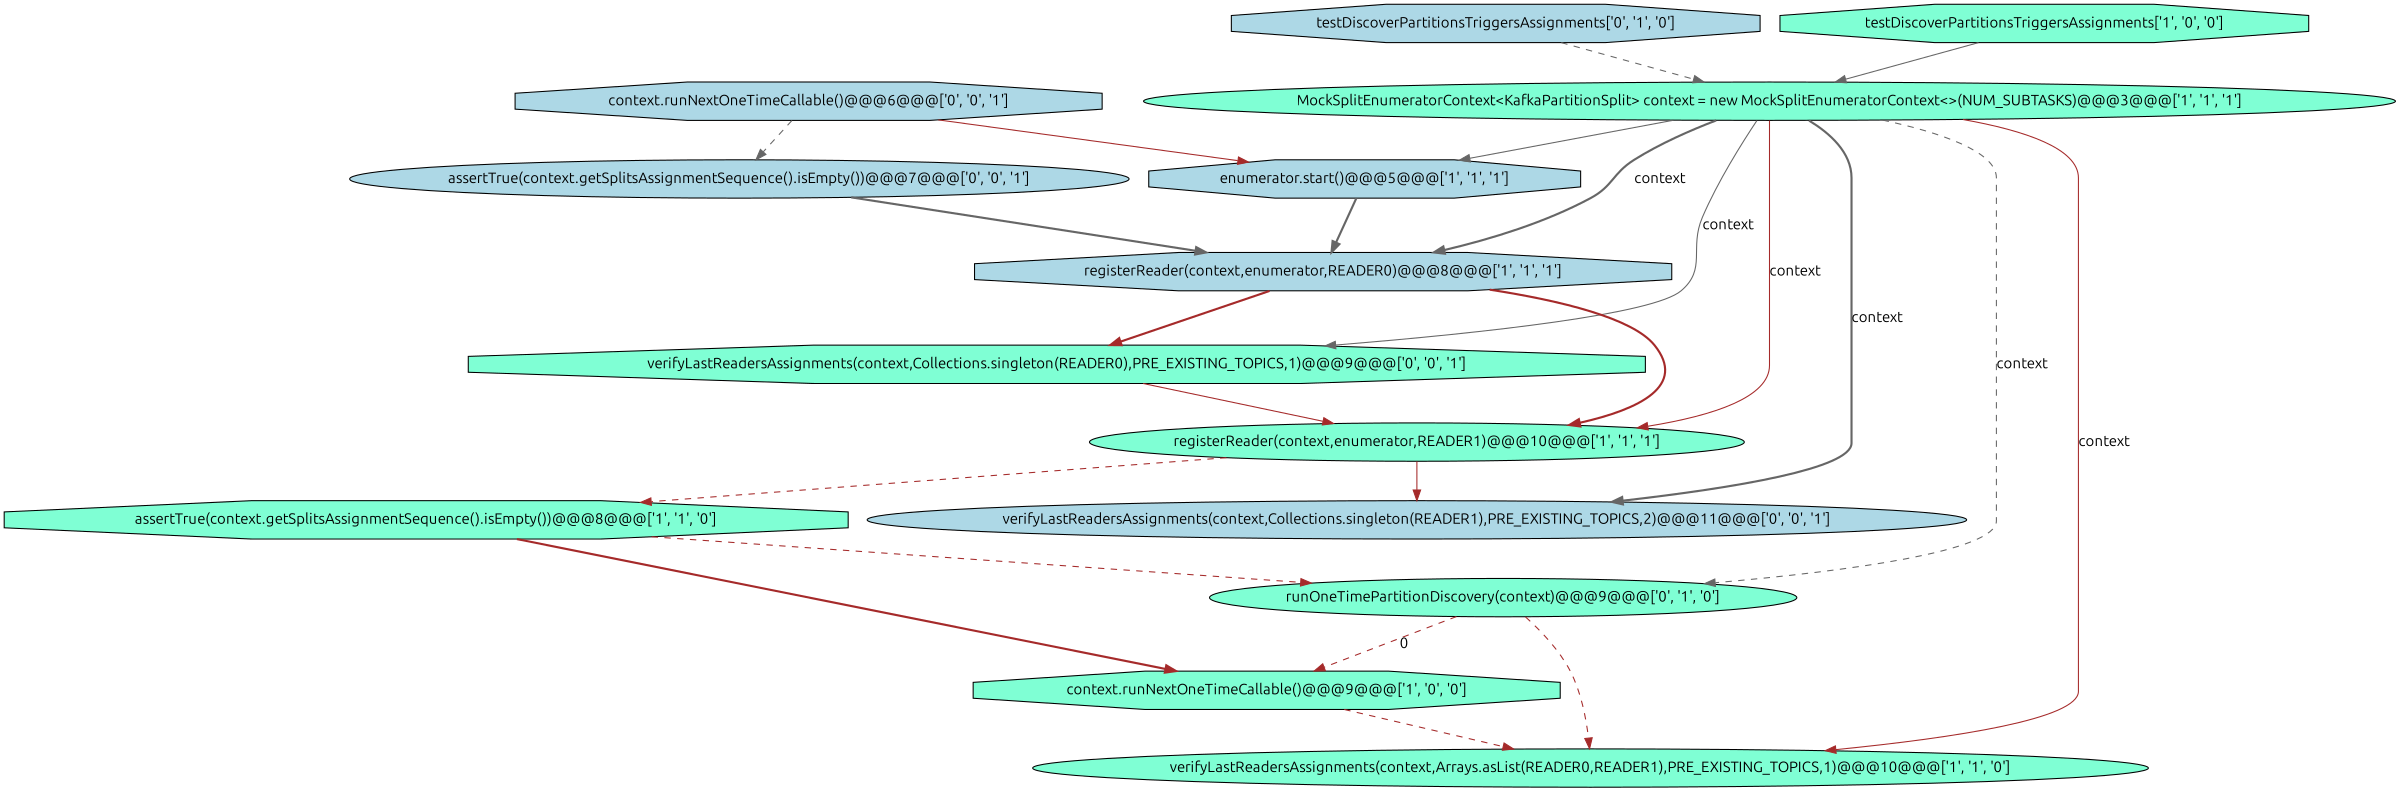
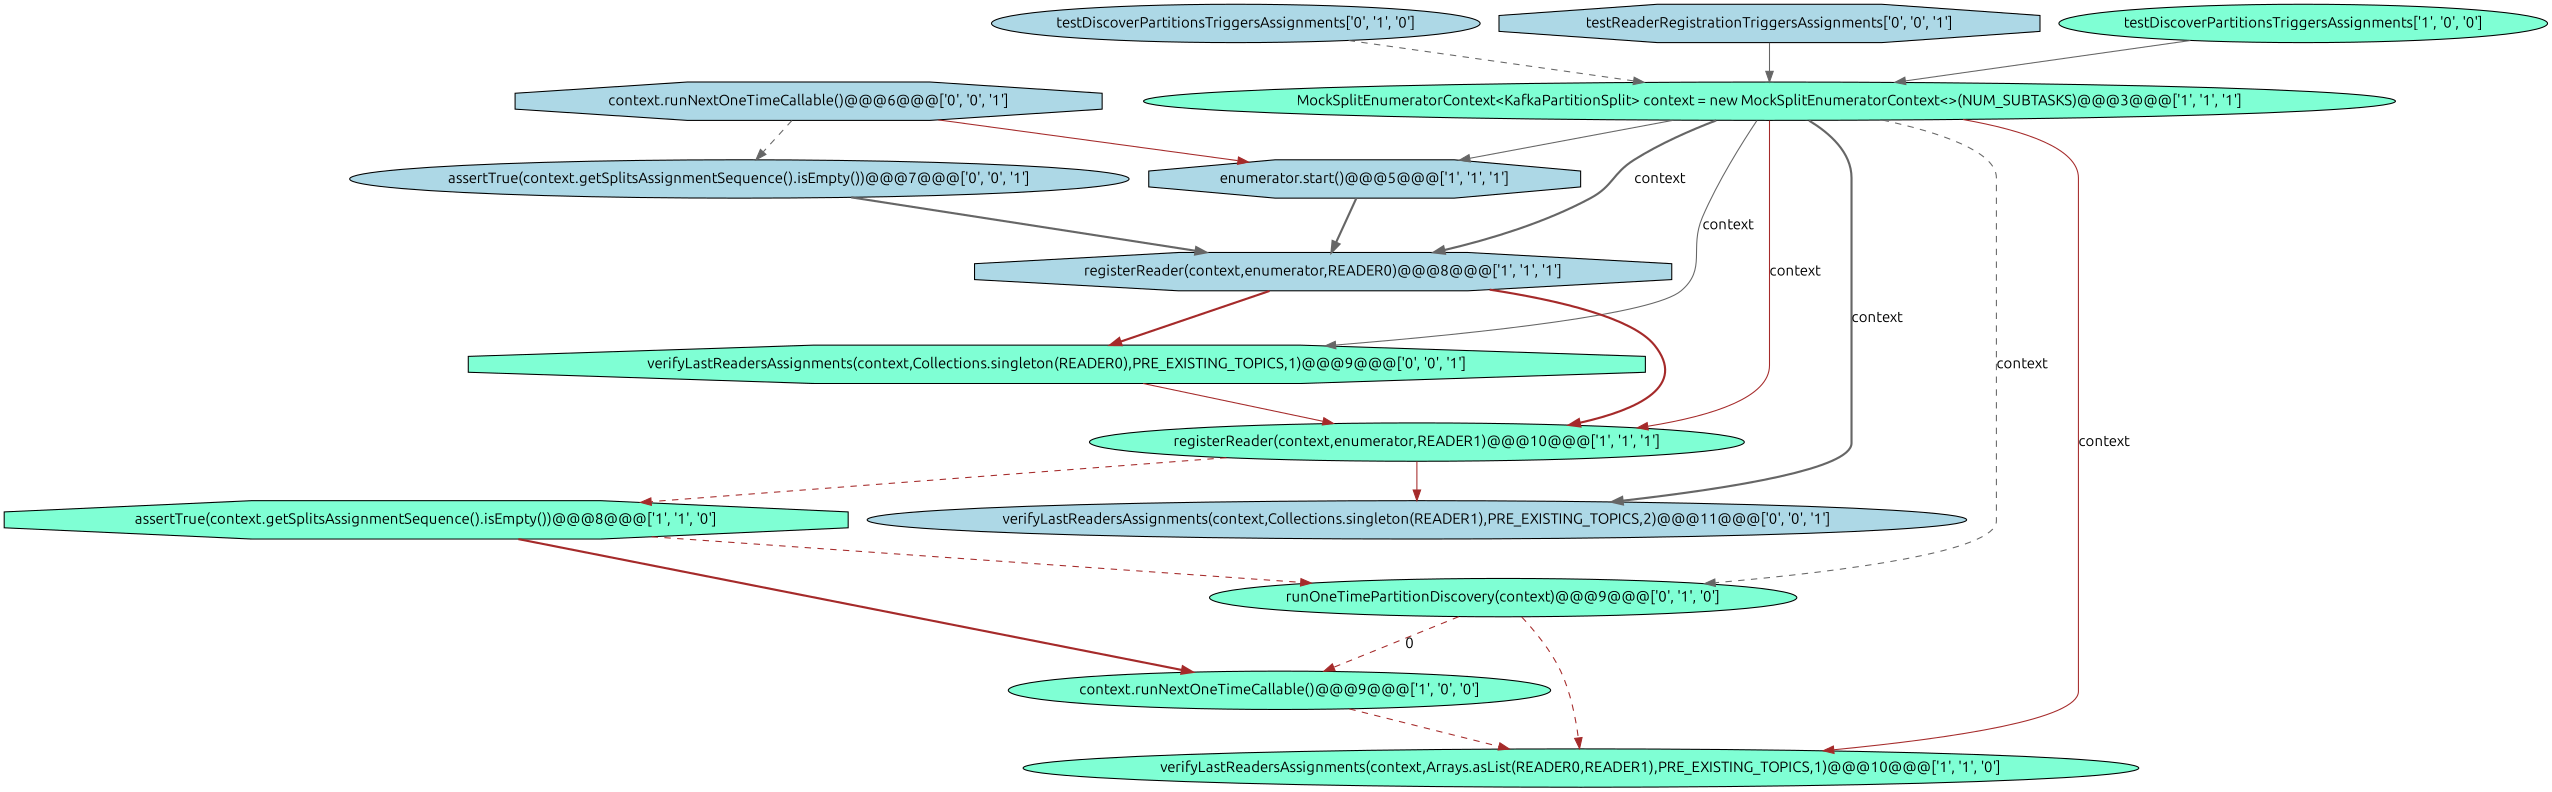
node "testDiscoverPartitionsTriggersAssignments['0', '1', '0']": shape octagon -> ellipse
node "testReaderRegistrationTriggersAssignments['0', '0', '1']": added
node "testDiscoverPartitionsTriggersAssignments['1', '0', '0']": shape octagon -> ellipse
node "context.runNextOneTimeCallable()@@@9@@@['1', '0', '0']": shape octagon -> ellipse
